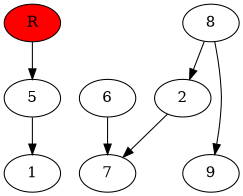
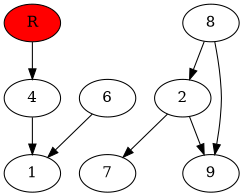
node "5": label "5" -> "4"
edge "6" -> "7": now "6" -> "1"
edge "2" -> "9": added
